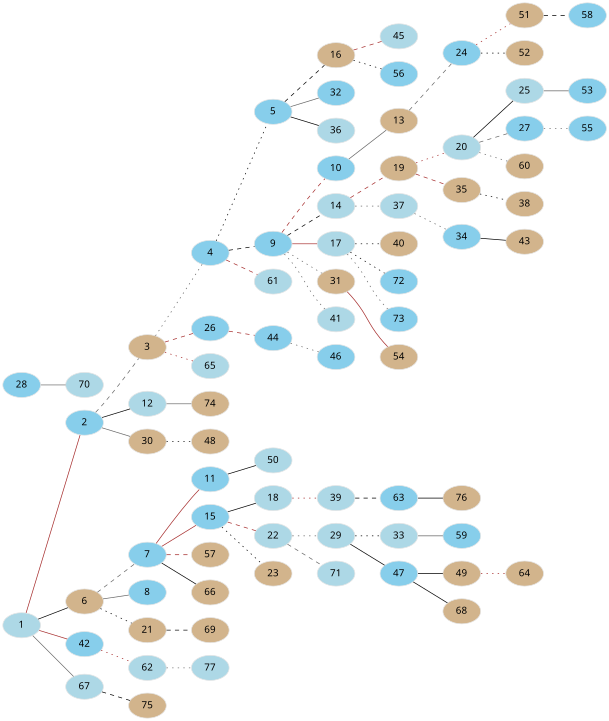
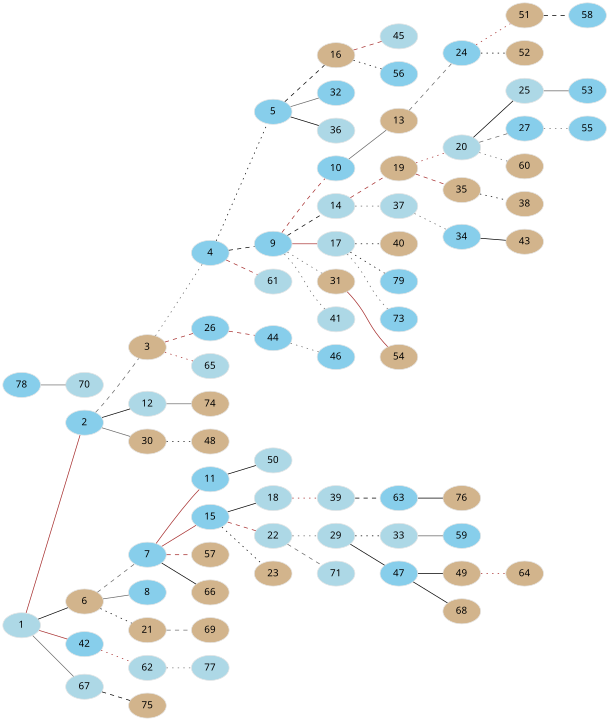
node "72": label "72" -> "79"
node "28": label "28" -> "78"
edge "21" -- "69": color black -> gray40
